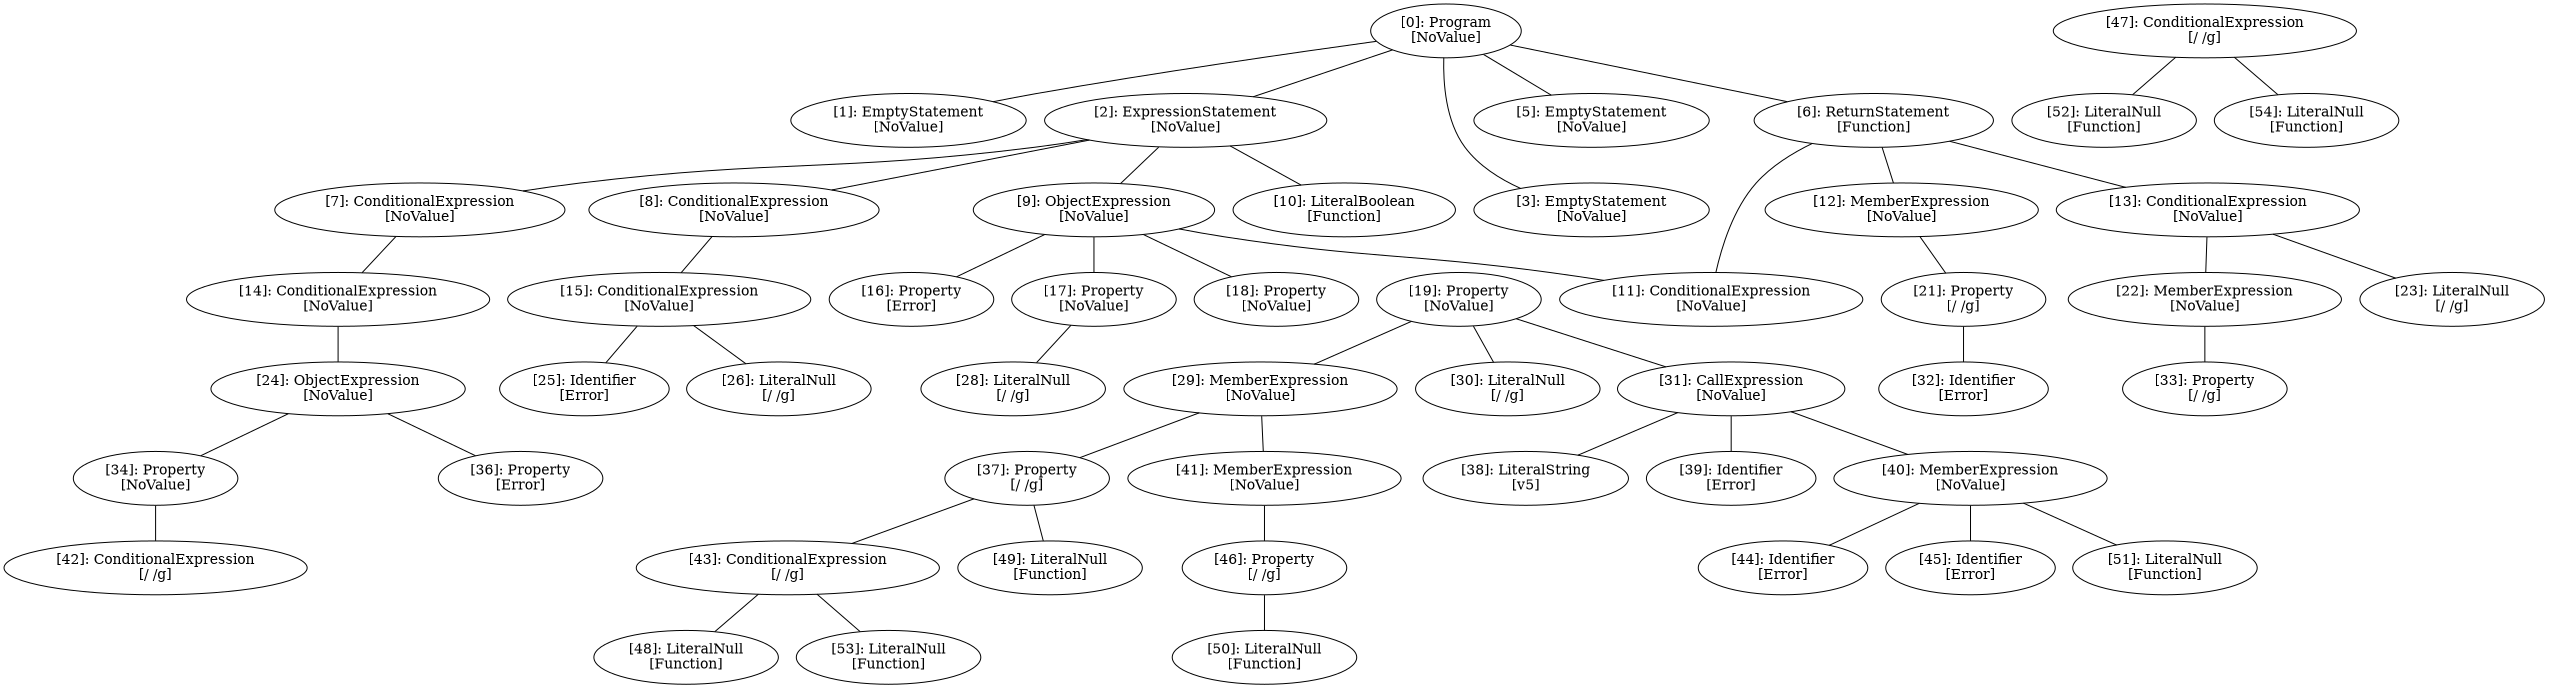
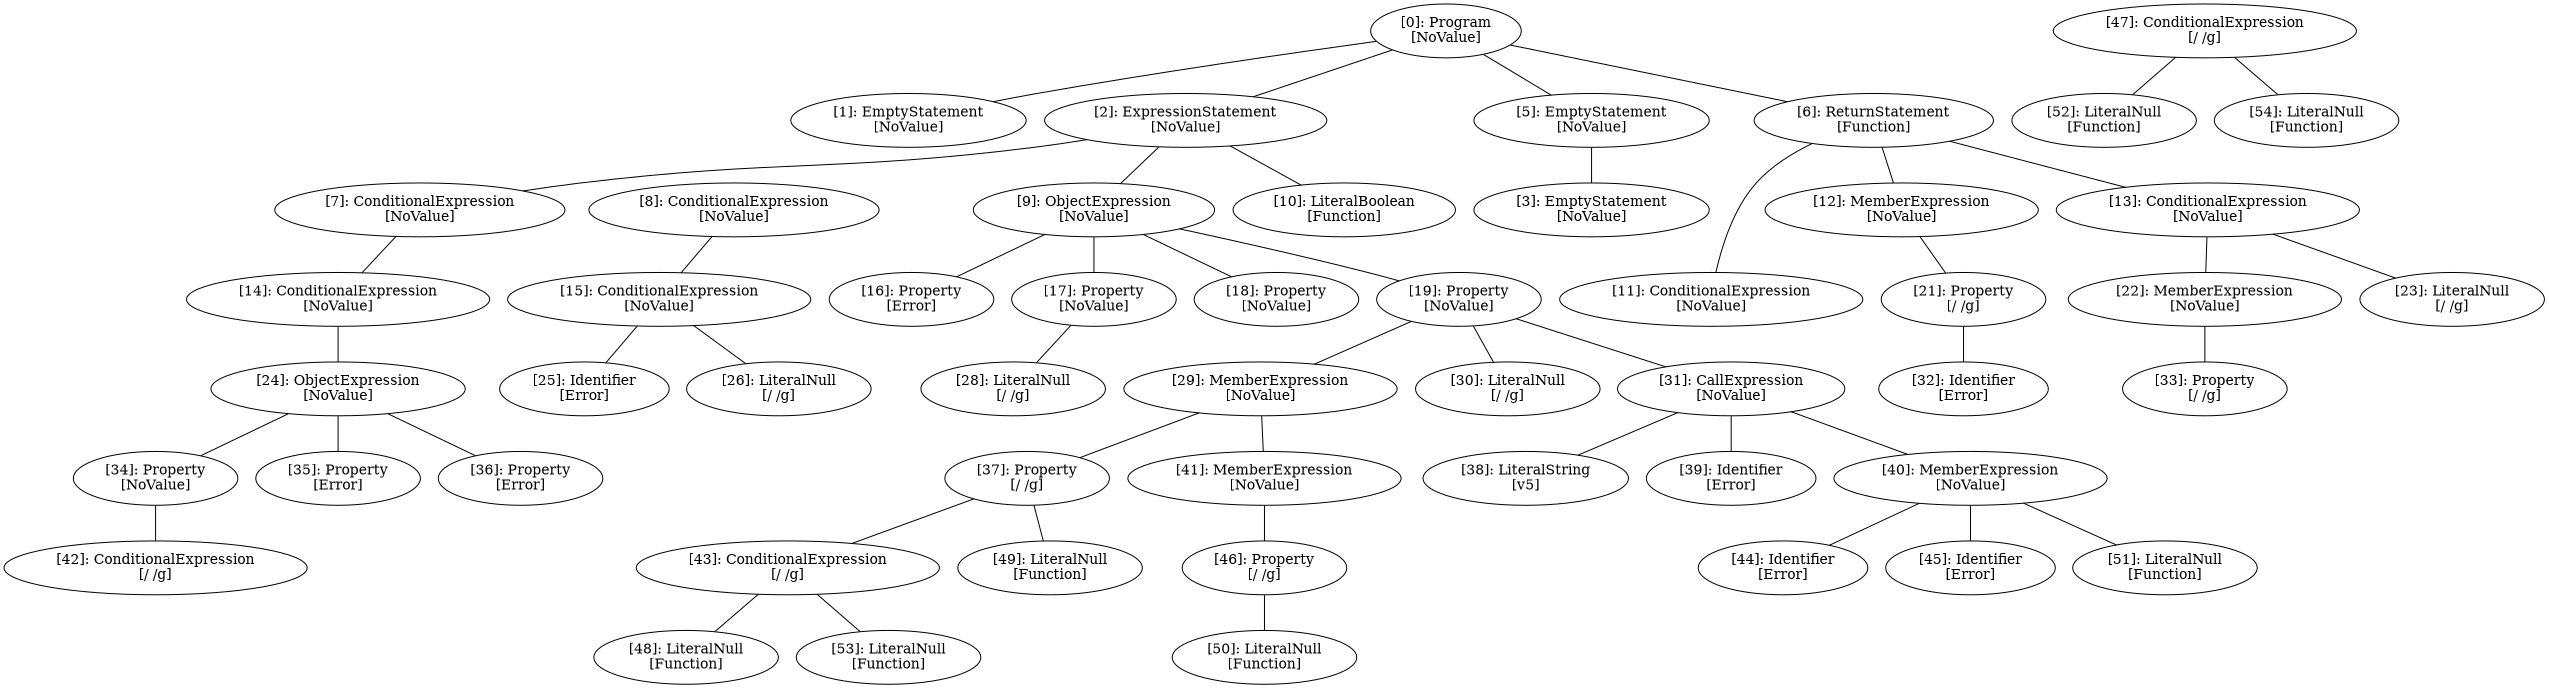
edge "[0]: Program [NoValue]" -- "[3]: EmptyStatement [NoValue]": now "[5]: EmptyStatement [NoValue]" -- "[3]: EmptyStatement [NoValue]"
edge "[2]: ExpressionStatement [NoValue]" -- "[8]: ConditionalExpression [NoValue]": removed
edge "[9]: ObjectExpression [NoValue]" -- "[11]: ConditionalExpression [NoValue]": now "[9]: ObjectExpression [NoValue]" -- "[19]: Property [NoValue]"
node "[35]: Property [Error]": added
